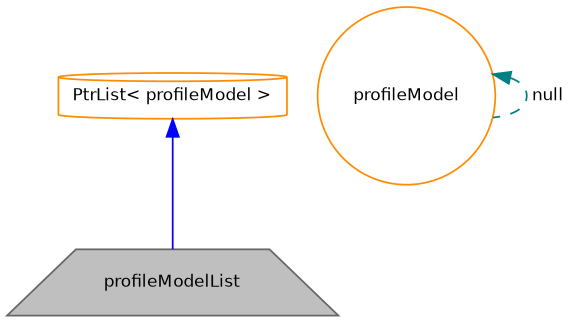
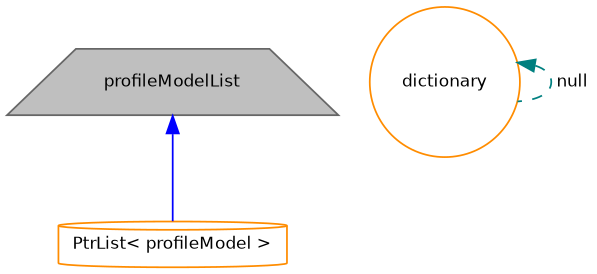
node "profileModel": label "profileModel" -> "dictionary"
edge "profileModelList" -> "PtrList< profileModel >": reversed
